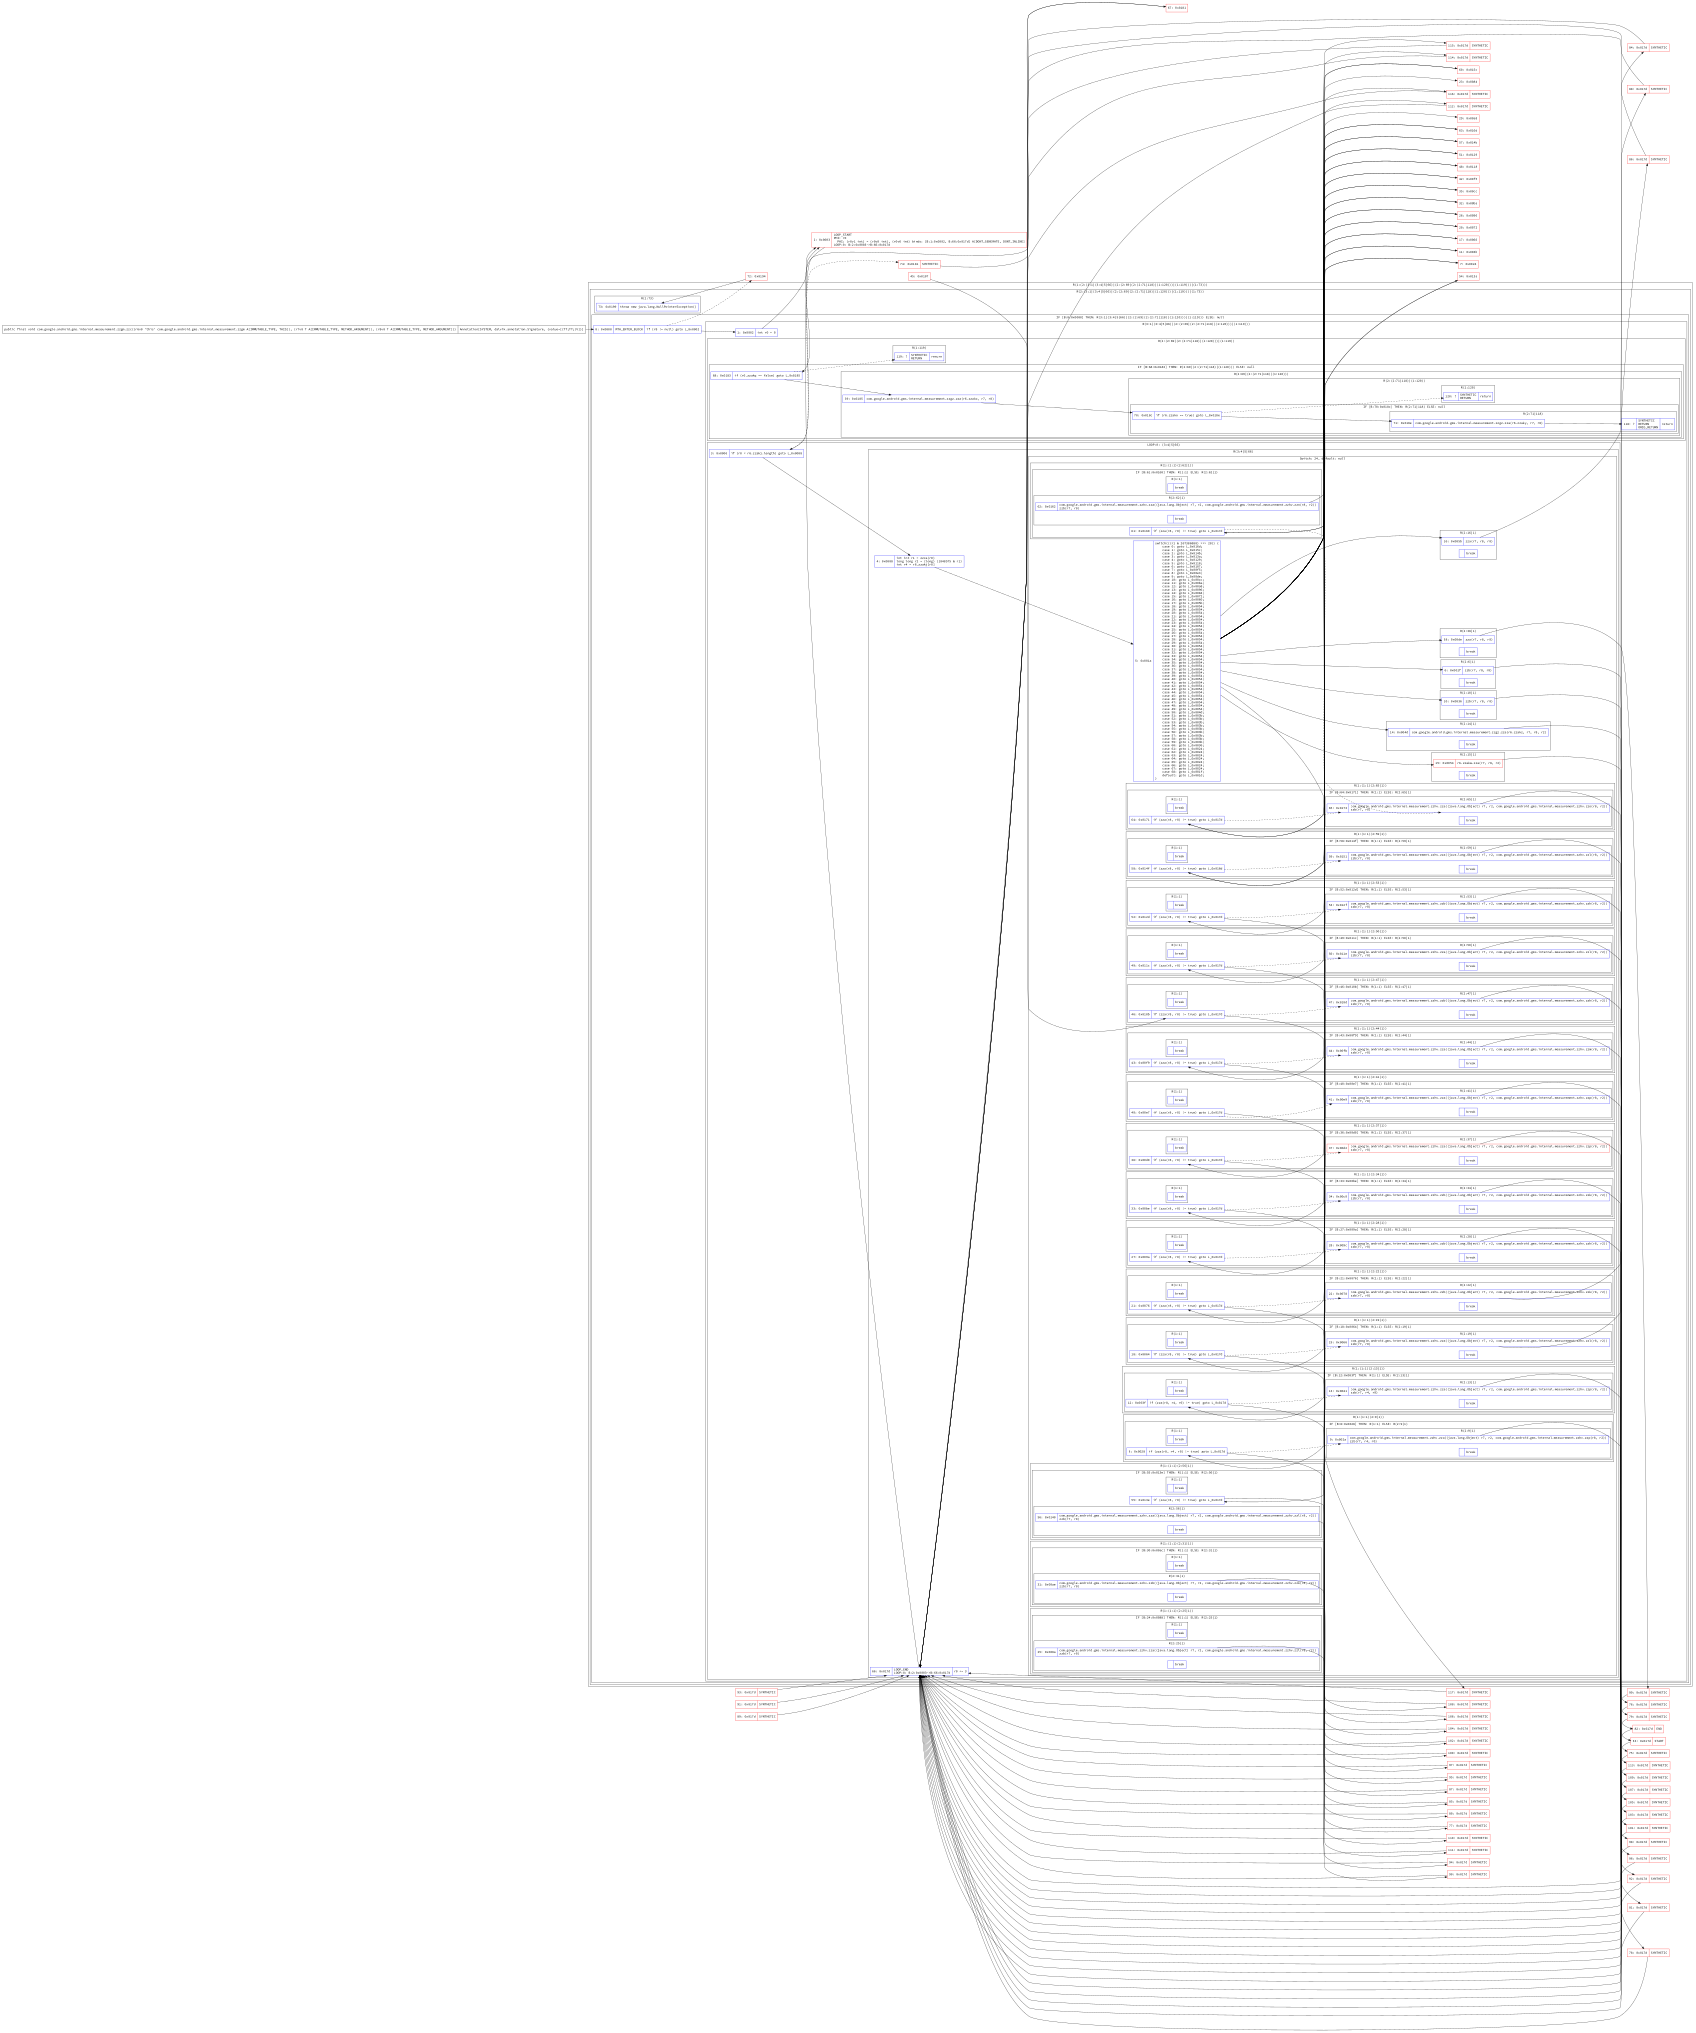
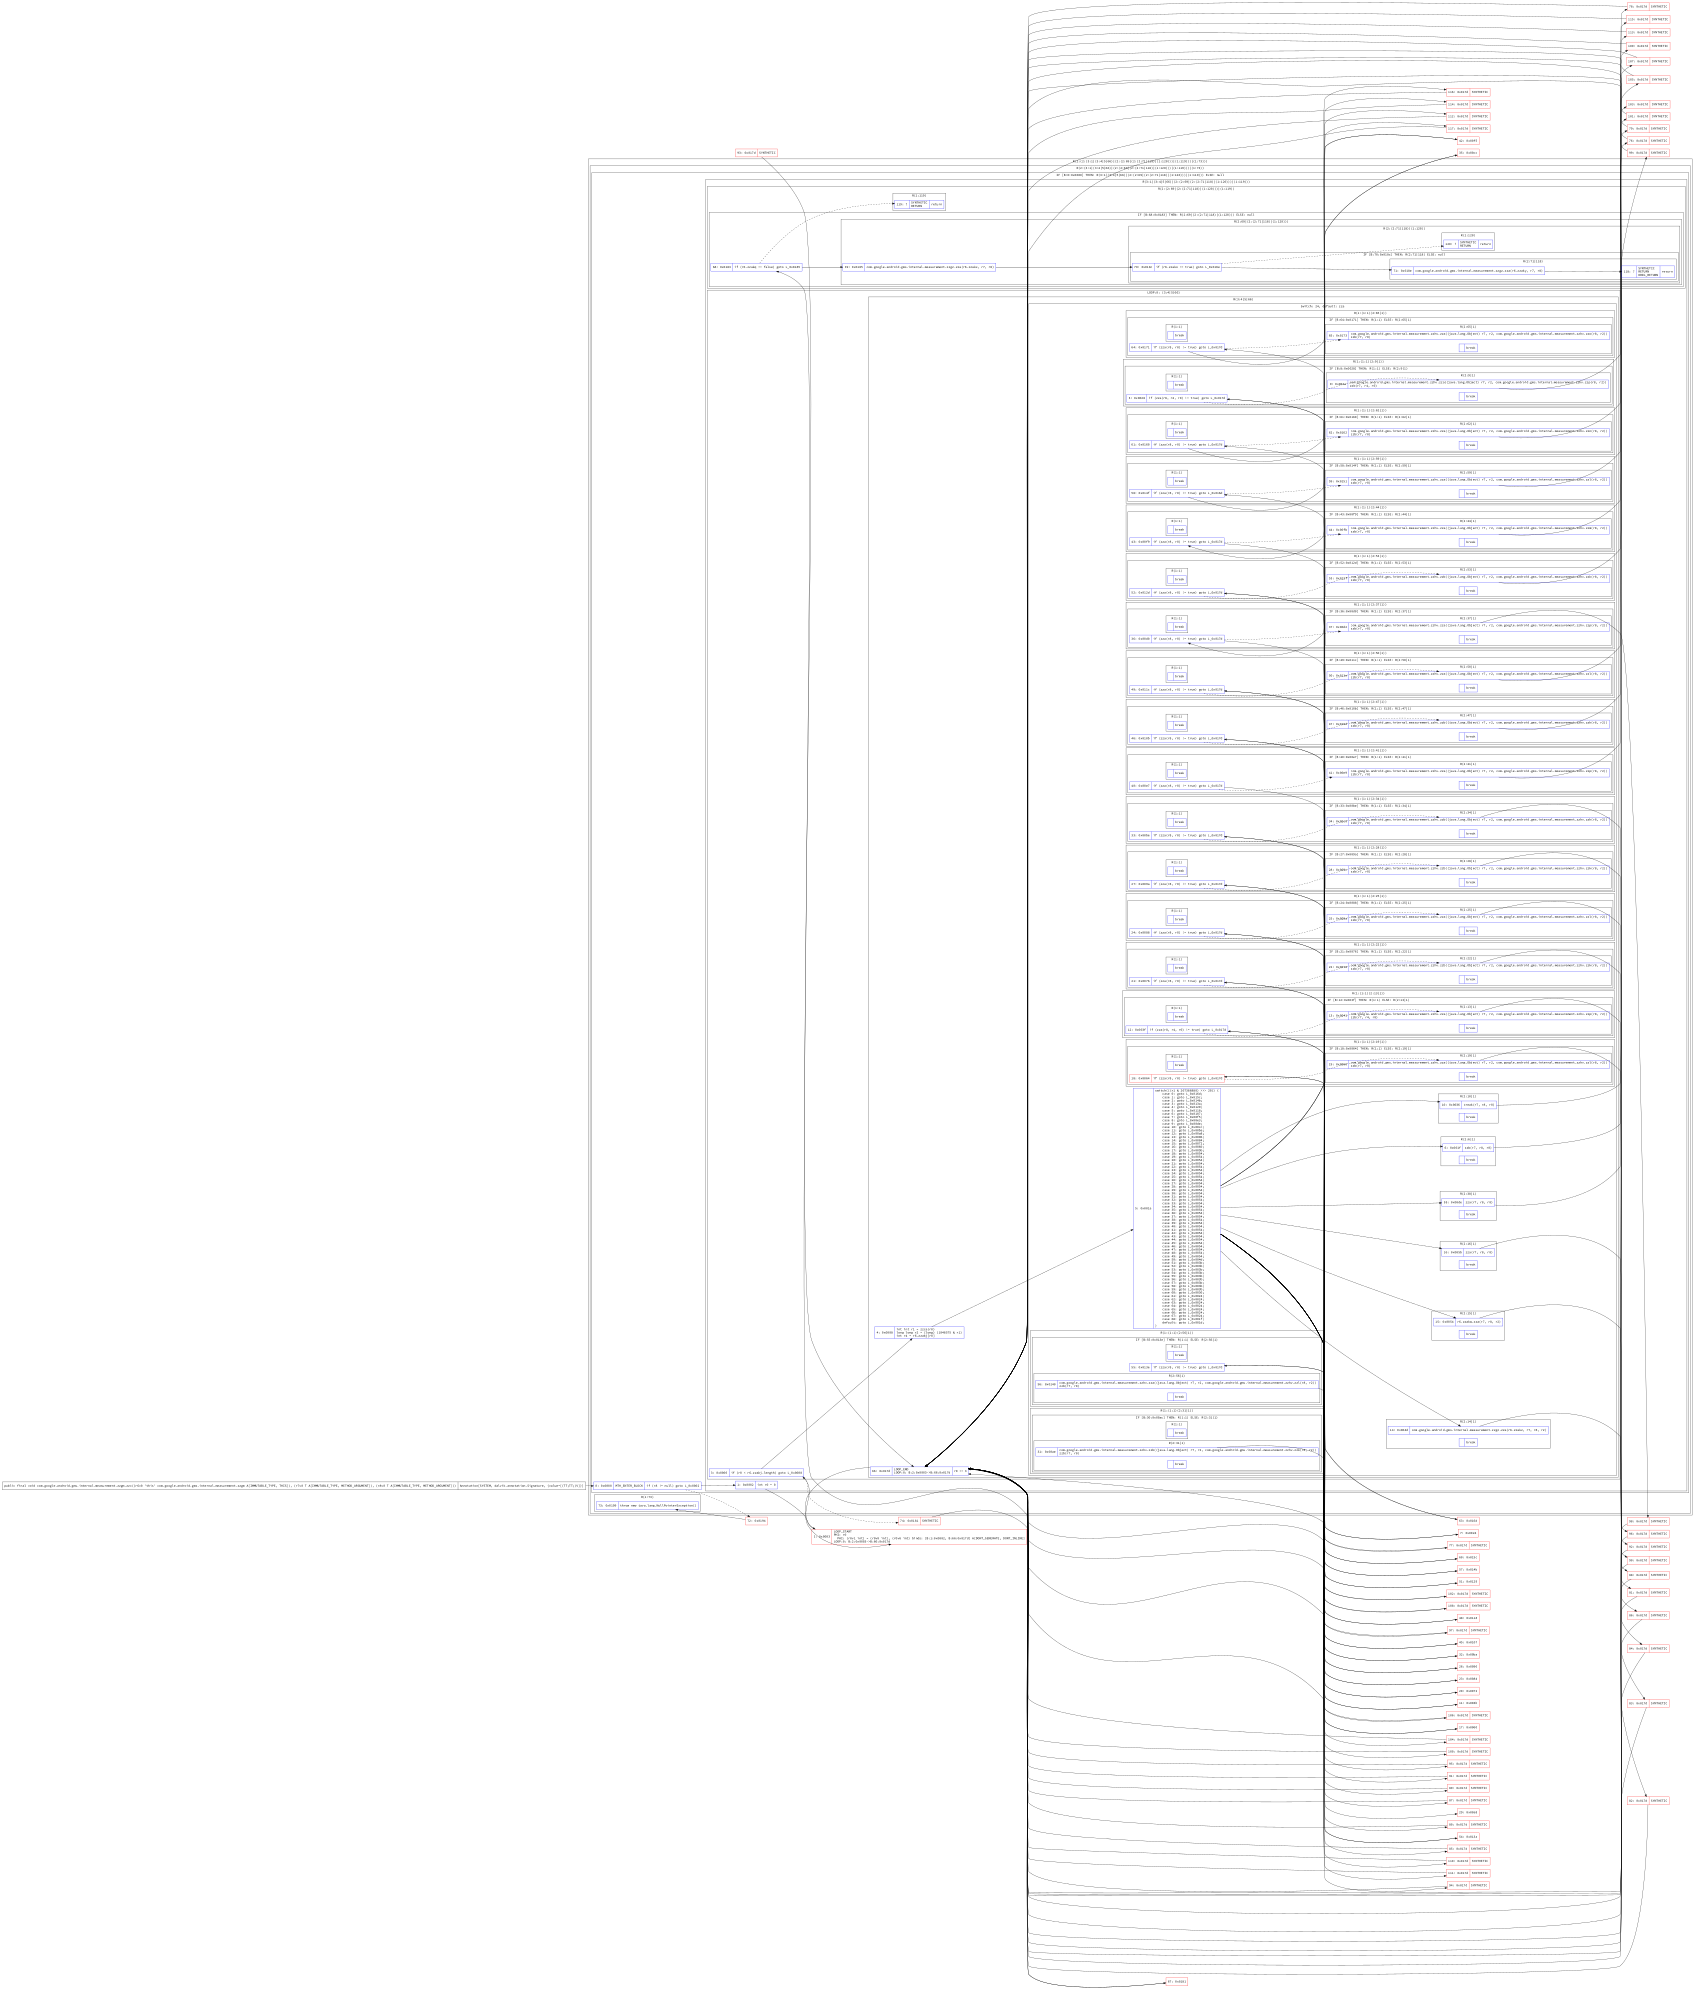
cluster "Switch: 24, default: null": label "Switch: 24, default: null" -> "Switch: 24, default: zza"
node "10: 0x0036": text "zzb(r7, r8, r0)" -> "break(r7, r8, r0)"
node "15: 0x0054": color red -> blue
edge "61: 0x0160" -> "65: 0x0173": now "61: 0x0160" -> "62: 0x0162"
node "24: 0x0088": added
node "37: 0x00d2": color red -> blue
edge "27: 0x009a" -> "91: 0x017d": added
node "18: 0x0064": color blue -> red
edge "5: 0x001a" -> "45: 0x0107": added
node "82: 0x017d": text "END" -> "SYNTHETIC"
node "83: 0x017d": text "START" -> "SYNTHETIC"
node "75: 0x017d": removed
edge "103: 0x017d" -> "66: 0x017d": removed
